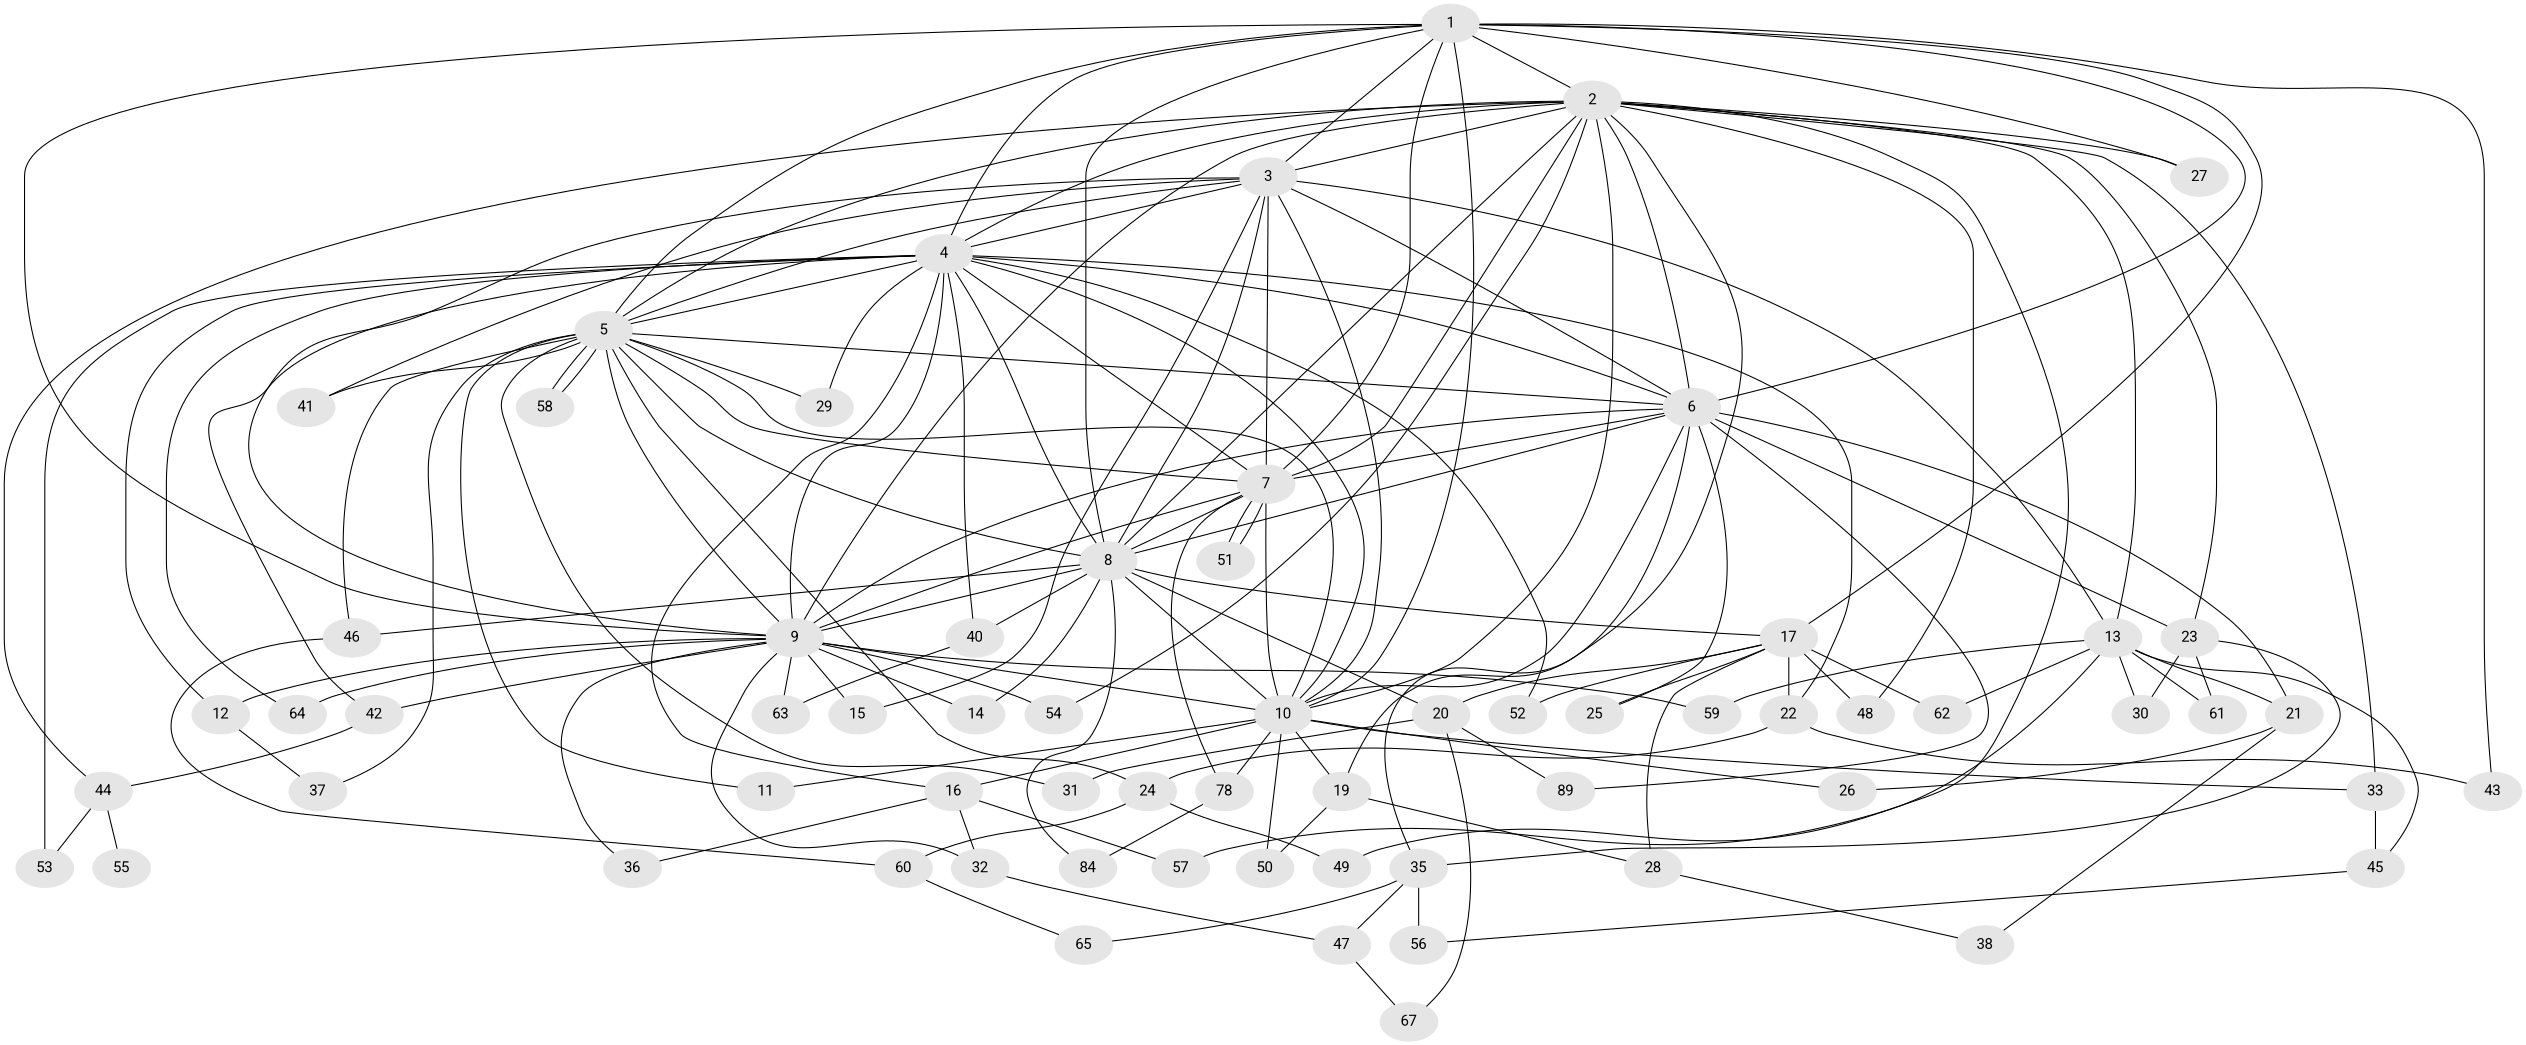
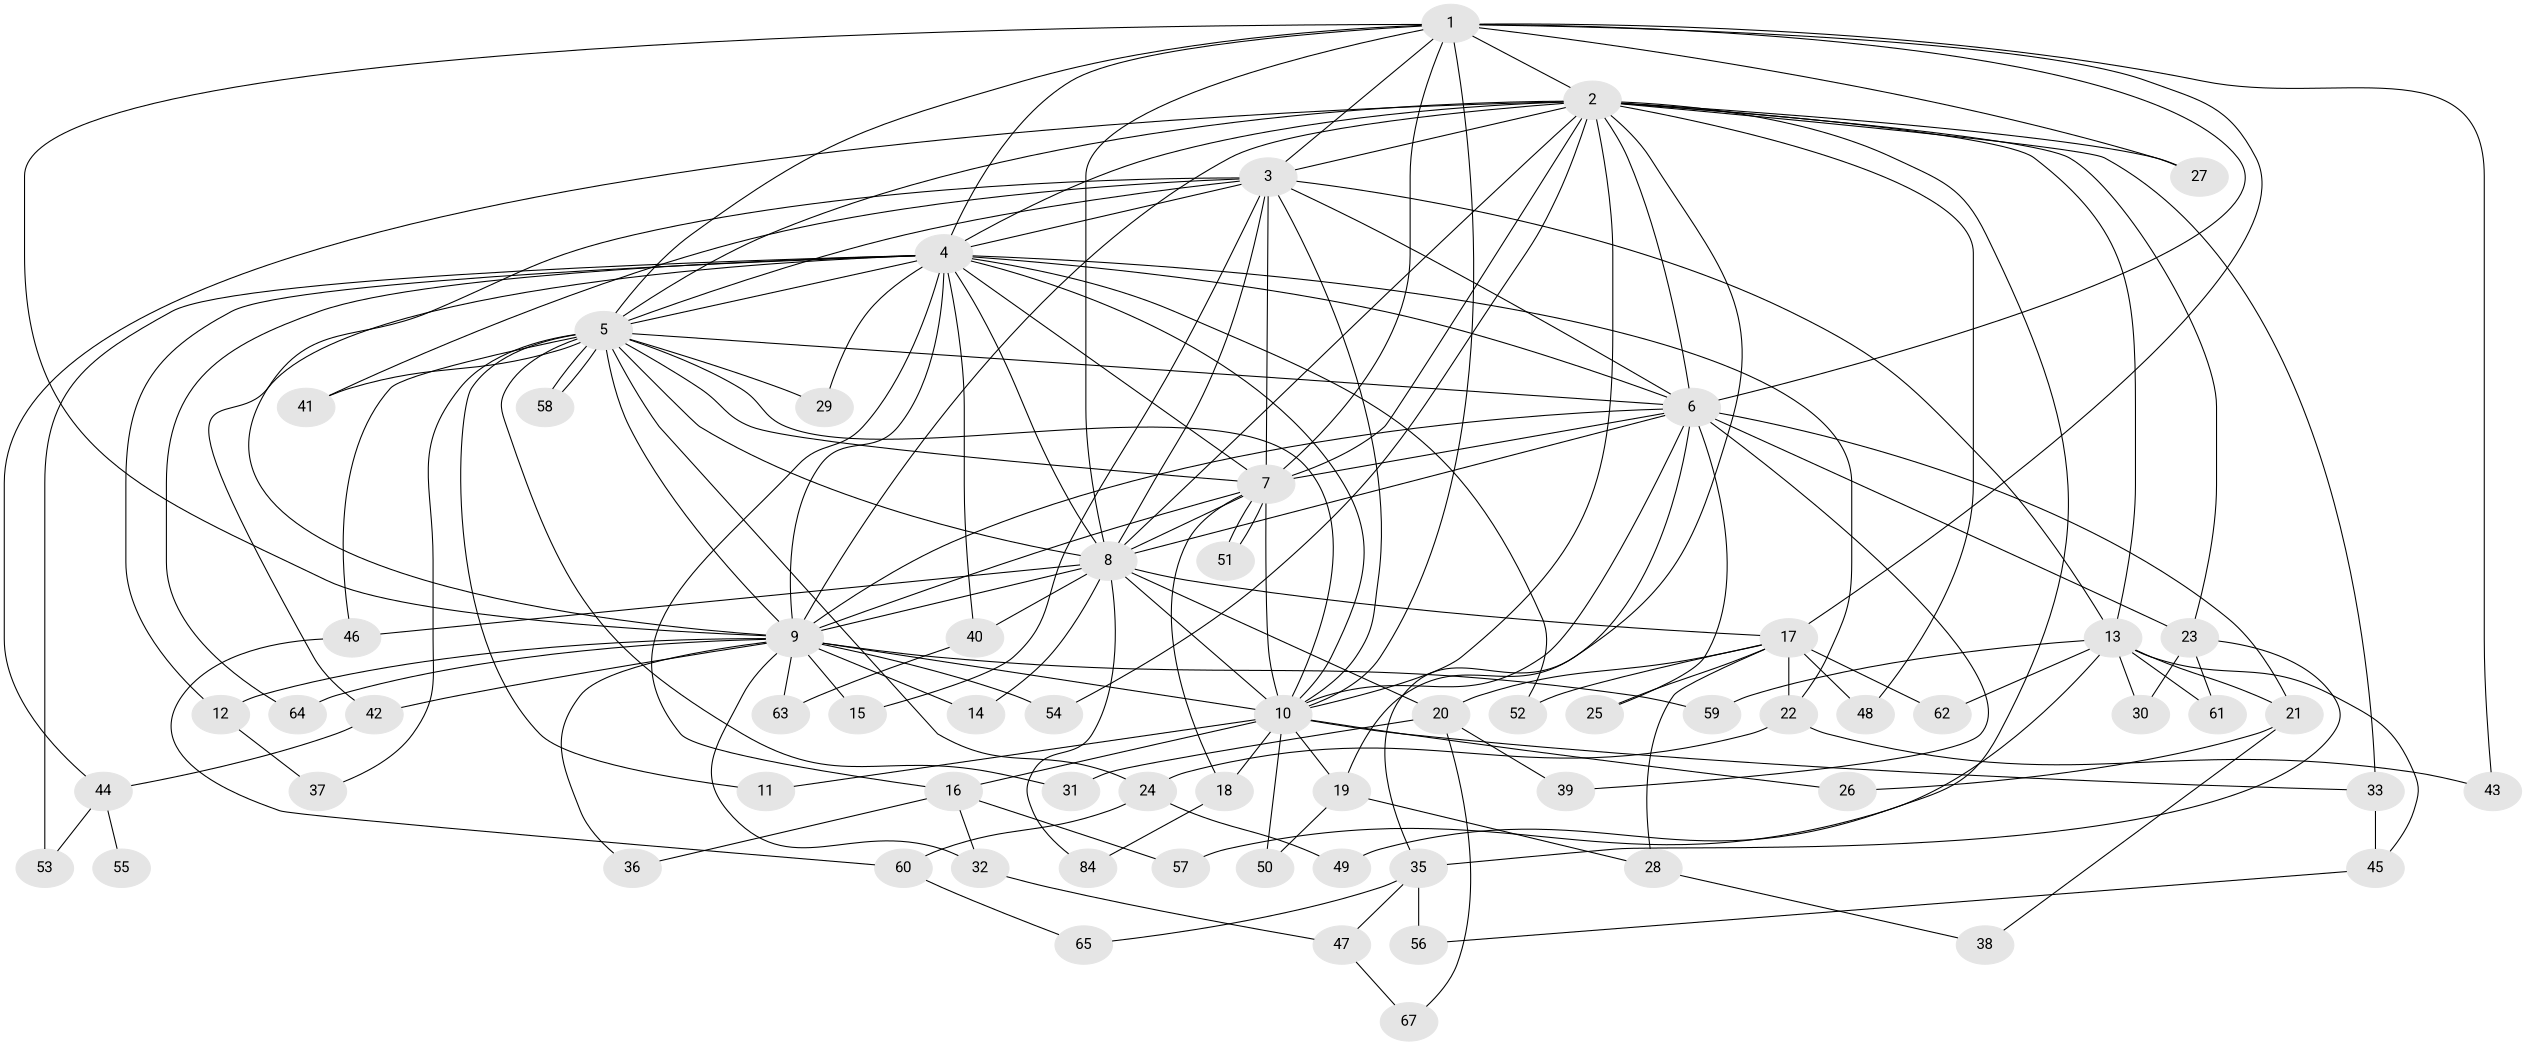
node "78": label "78" -> "18"
node "89": label "89" -> "39"
